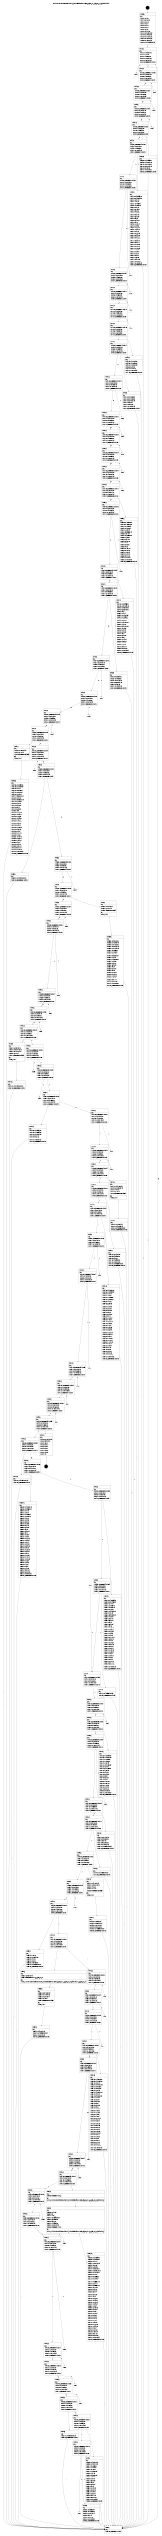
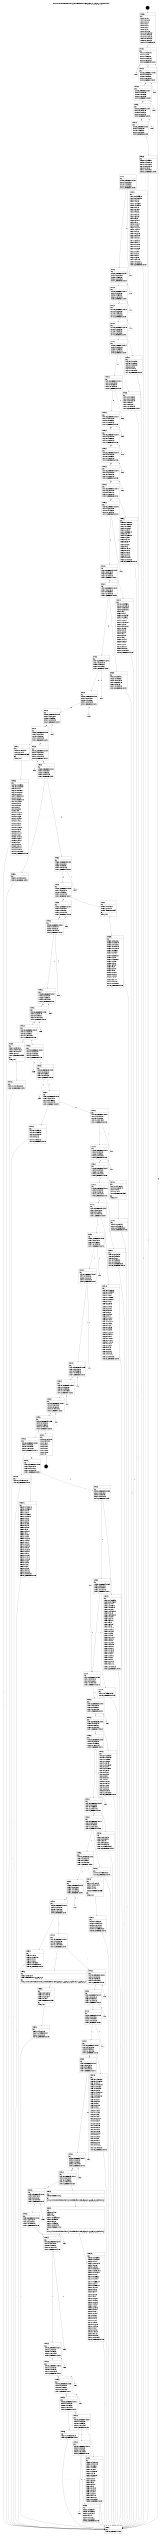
node "0x4016f2 [28]": removed
